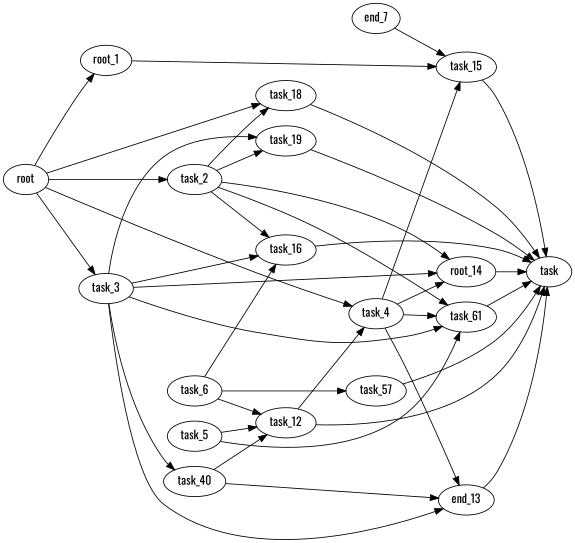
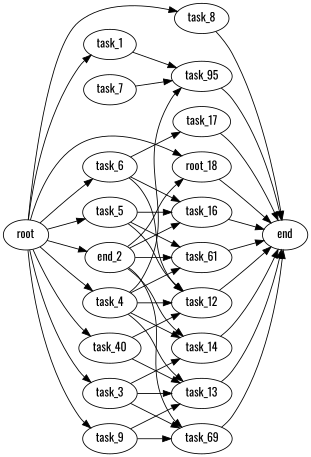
node "task_8": added
node "end_7": label "end_7" -> "task_7"
node "root_1": label "root_1" -> "task_1"
node "task_15": label "task_15" -> "task_95"
node "task_18": label "task_18" -> "root_18"
node "task_19": label "task_19" -> "task_69"
node "task_2": label "task_2" -> "end_2"
edge "root" -> "task_6": added
edge "root" -> "task_5": added
edge "task_3" -> "task_16": now "task_5" -> "task_16"
node "root_14": label "root_14" -> "task_14"
node "task": label "task" -> "end"
edge "task_3" -> "task_61": removed
edge "task_12" -> "task_4": reversed
edge "task_3" -> "task_40": now "root" -> "task_40"
node "task_57": label "task_57" -> "task_17"
node "task_9": added
node "end_13": label "end_13" -> "task_13"
